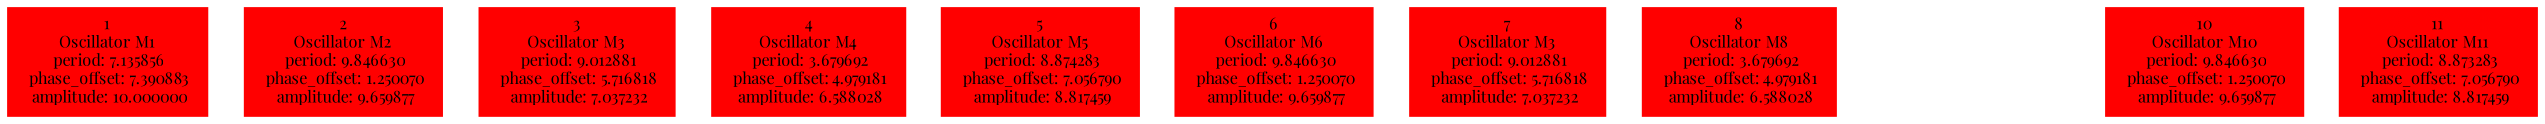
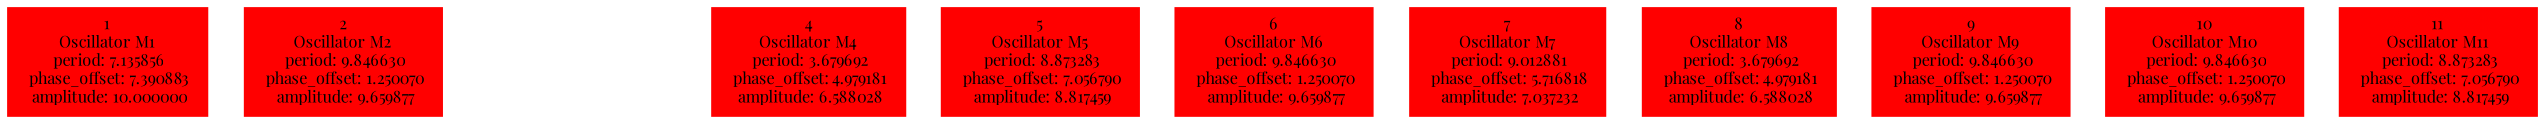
node "7": text "Oscillator M3" -> "Oscillator M7"
node "5": text "period: 8.874283" -> "period: 8.873283"
node "3": removed
node "9": added
